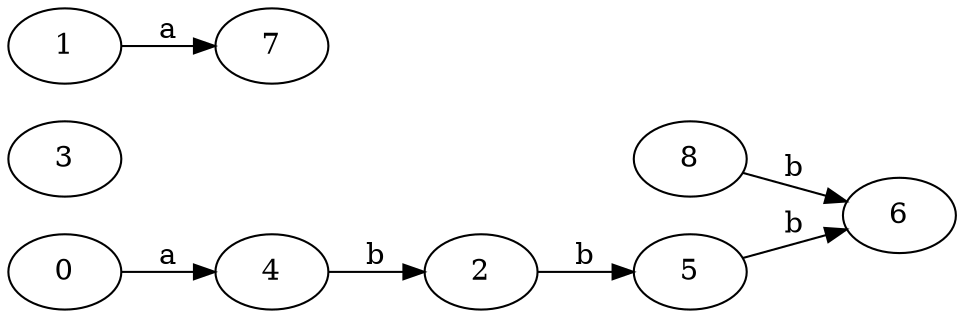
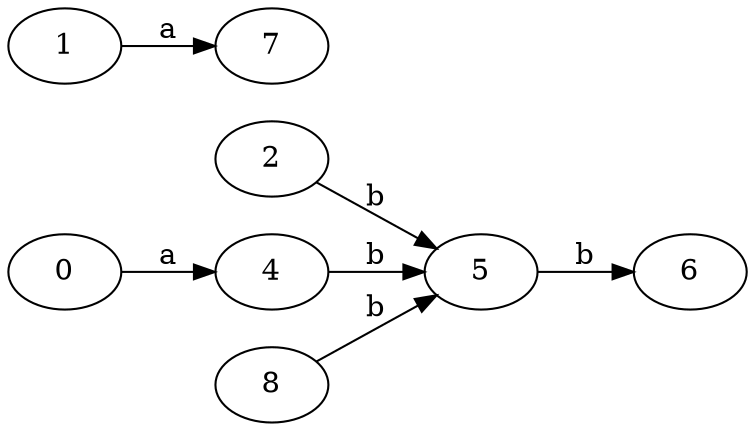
node "3": removed
edge "8" -> "6": now "8" -> "5"
edge "4" -> "2": now "4" -> "5"
